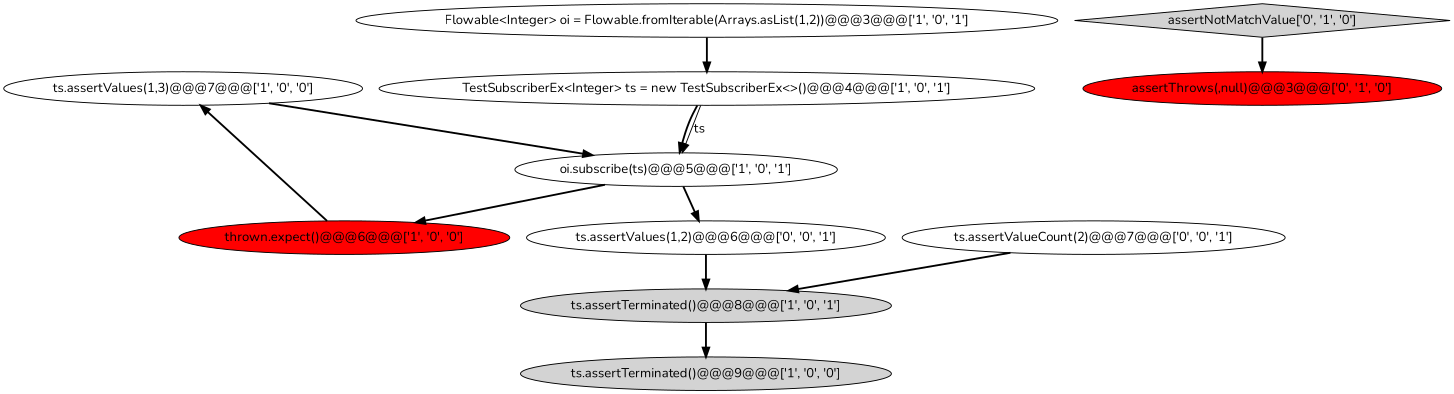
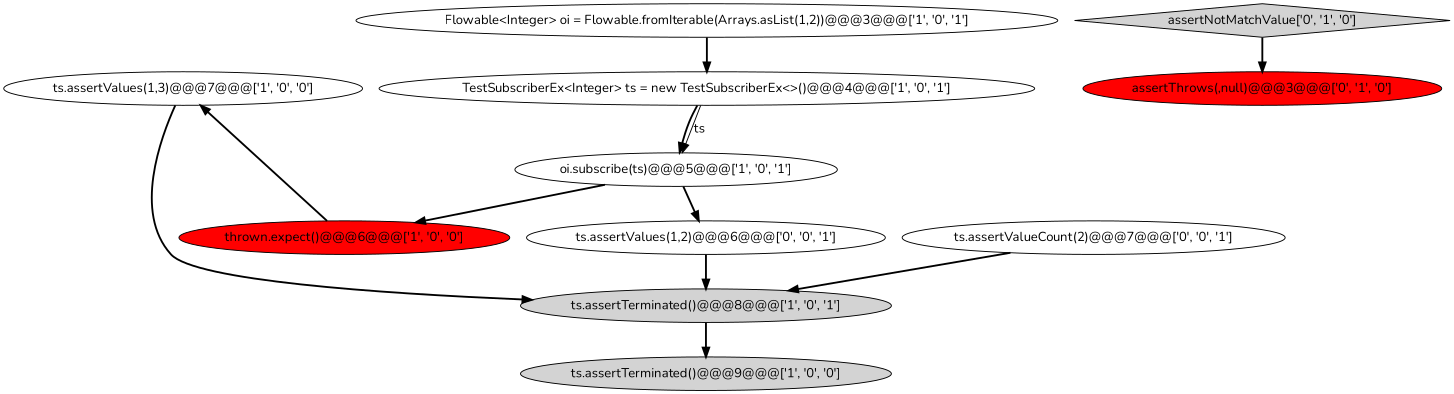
edge "ts.assertValues(1,3)@@@7@@@['1', '0', '0']" -> "oi.subscribe(ts)@@@5@@@['1', '0', '1']": now "ts.assertValues(1,3)@@@7@@@['1', '0', '0']" -> "ts.assertTerminated()@@@8@@@['1', '0', '1']"
